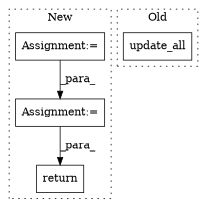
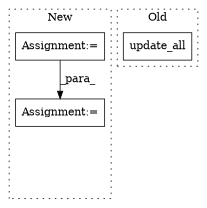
node "return": removed
